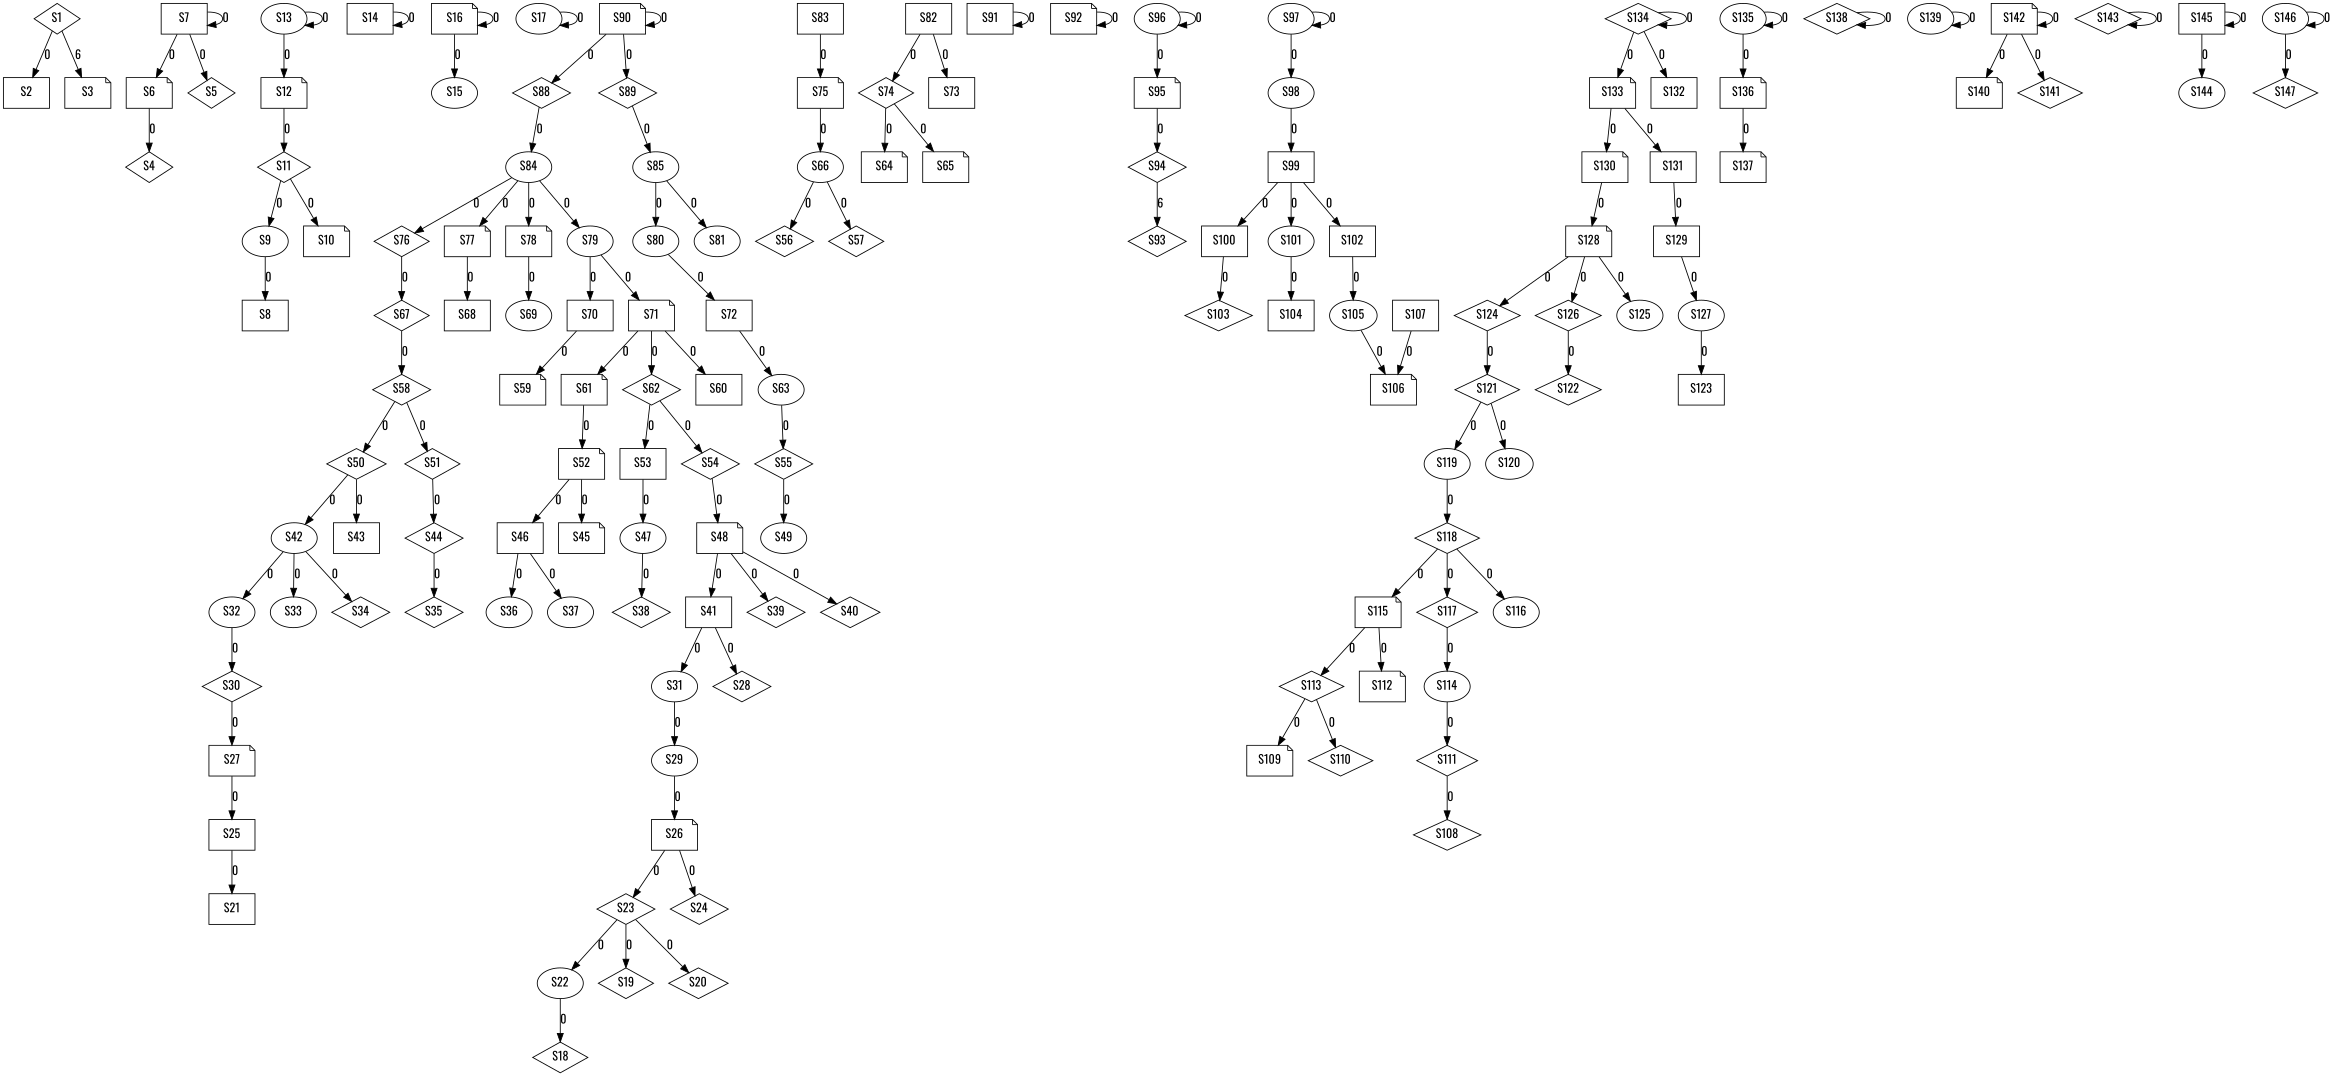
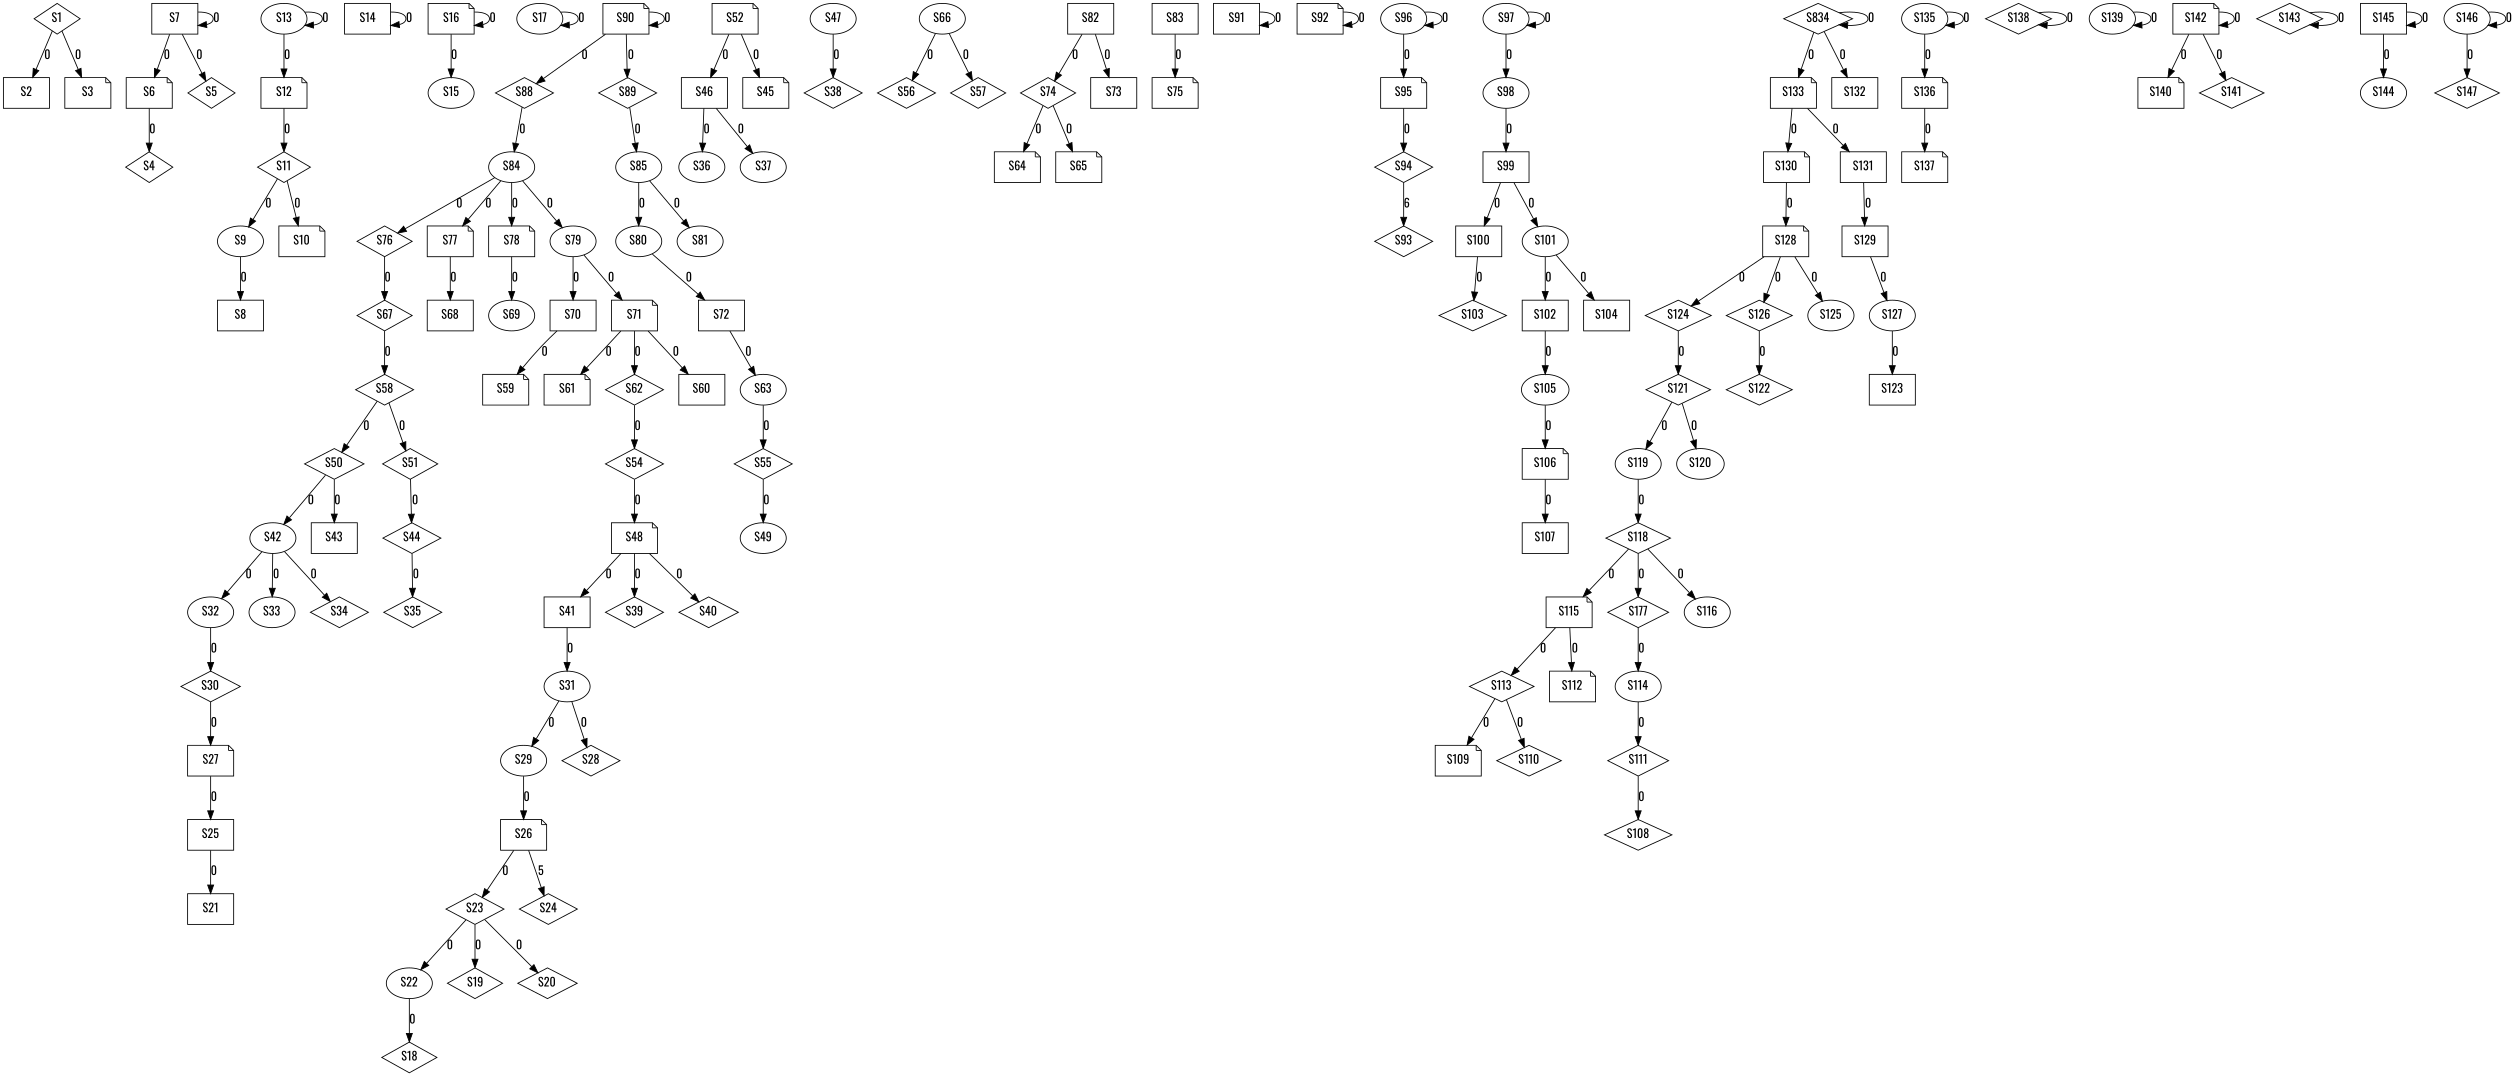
node "S134": label "S134" -> "S834"
edge "S1" -> "S3": label "6" -> "0"
edge "S75" -> "S66": removed, label "0"
edge "S99" -> "S102": now "S101" -> "S102"
edge "S107" -> "S106": reversed
edge "S61" -> "S52": removed, label "0"
node "S53": removed
node "S117": label "S117" -> "S177"
edge "S41" -> "S28": now "S31" -> "S28"
edge "S26" -> "S24": label "0" -> "5"
